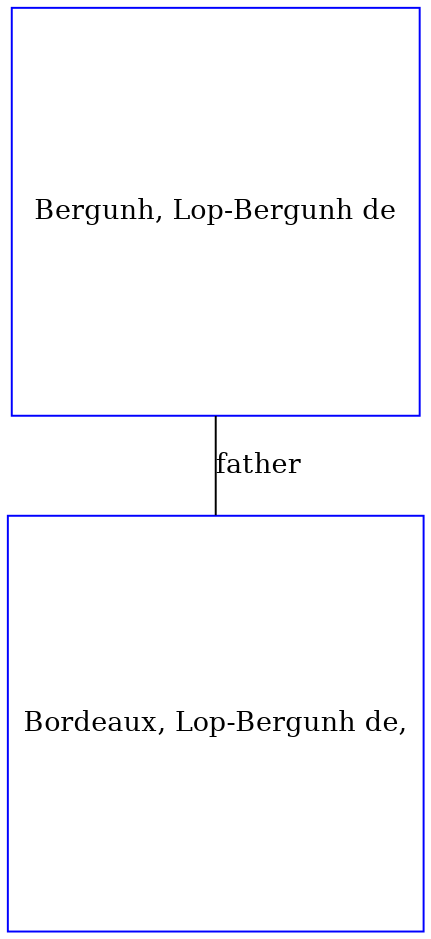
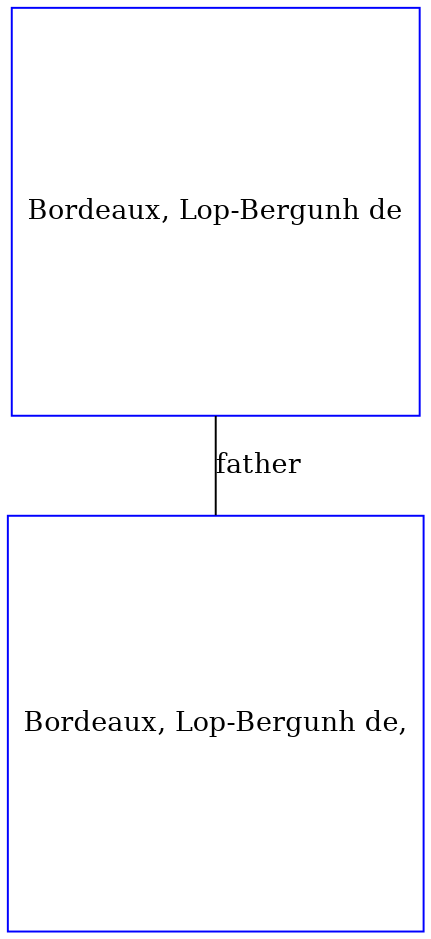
node "Bergunh, Lop-Bergunh de": label "Bergunh, Lop-Bergunh de" -> "Bordeaux, Lop-Bergunh de"
